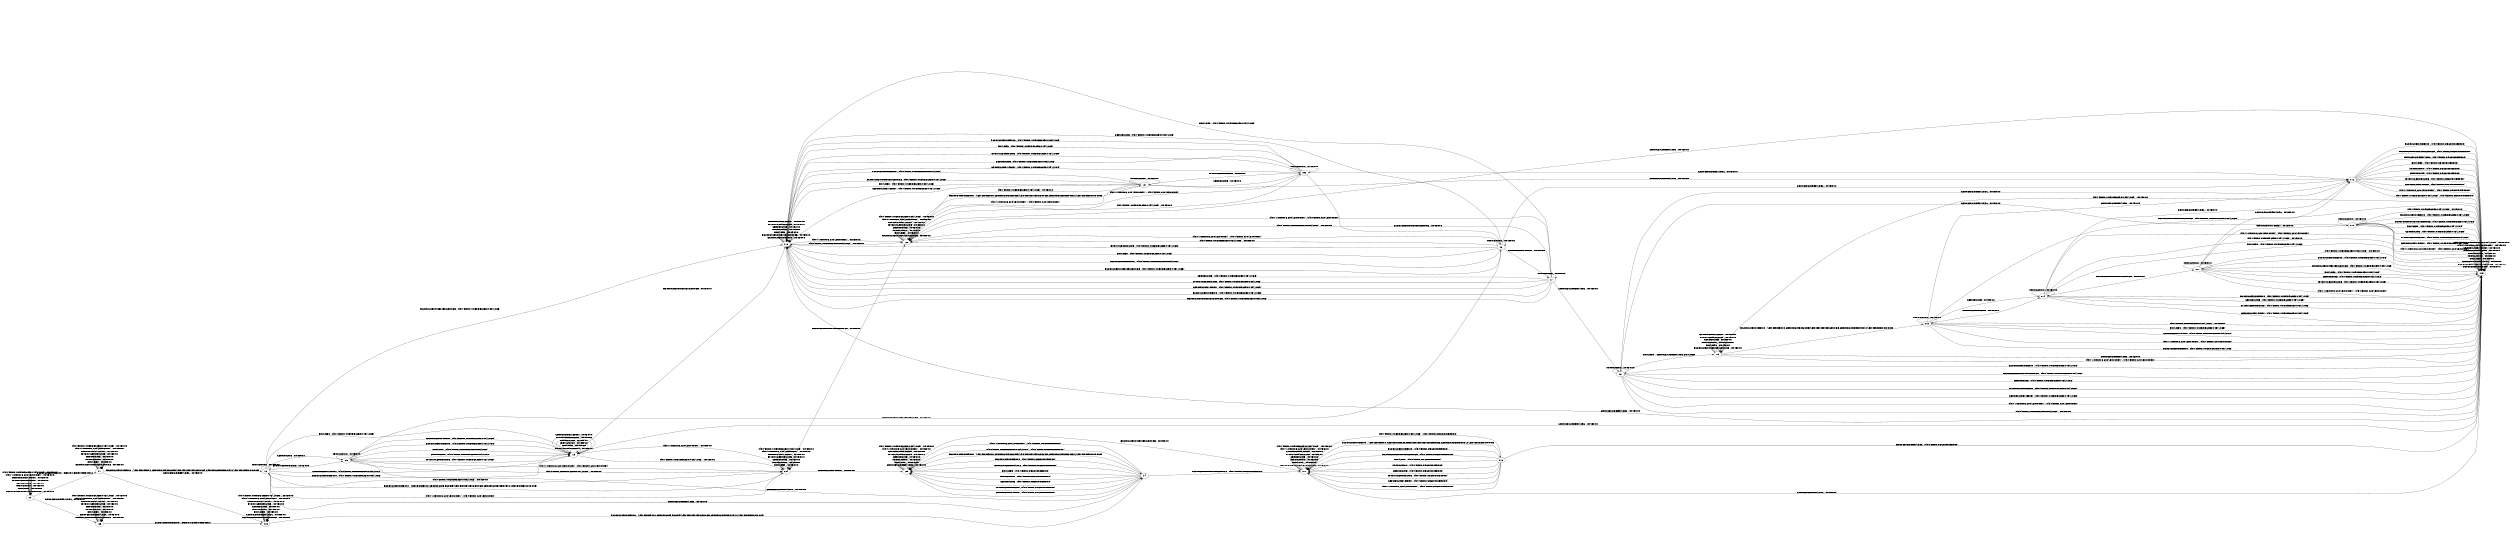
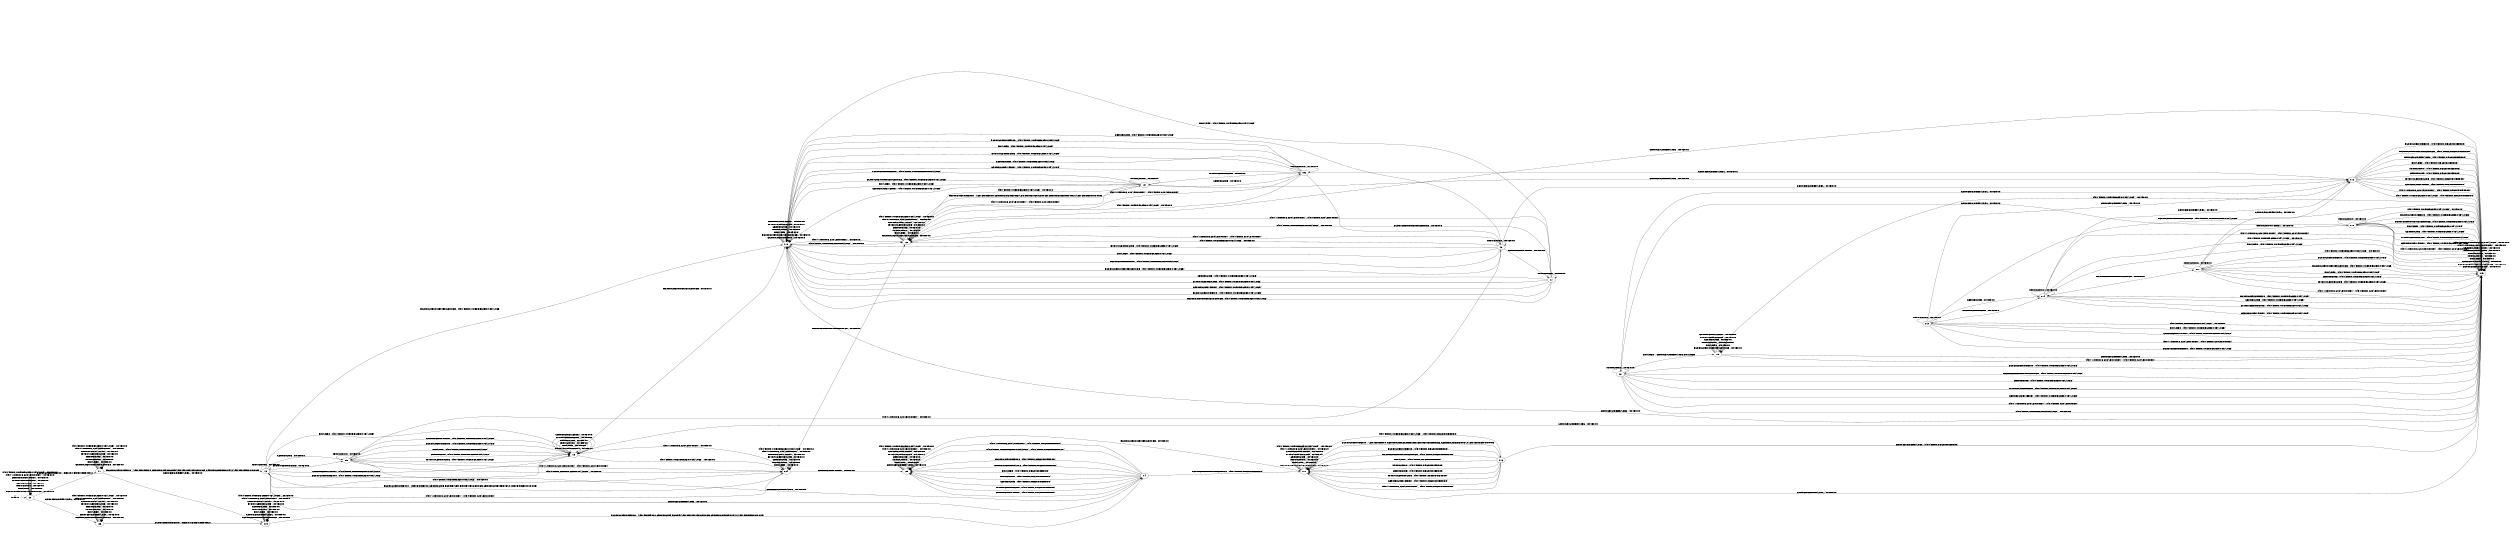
edge "s7" -> "s8": removed, label "CHANGE_CIPHER_SPEC / TIMEOUT"
edge "s9" -> "s13": removed, label "ECDH_CLIENT_HELLO / SERVER_HELLO,CERTIFICATE,ECDHE_SERVER_KEY_EXCHANGE,CERTIFICATE_REQUEST,SERVER_HELLO_DONE"
edge "s5" -> "s6": label "ECDH_CLIENT_KEY_EXCHANGE / TIMEOUT" -> "Alert(WARNING,CLOSE_NOTIFY) / TIMEOUT"
edge "s25" -> "s4": removed, label "ECDH_CLIENT_HELLO / SERVER_HELLO,CERTIFICATE,ECDHE_SERVER_KEY_EXCHANGE,CERTIFICATE_REQUEST,SERVER_HELLO_DONE"
node "__start0": added
